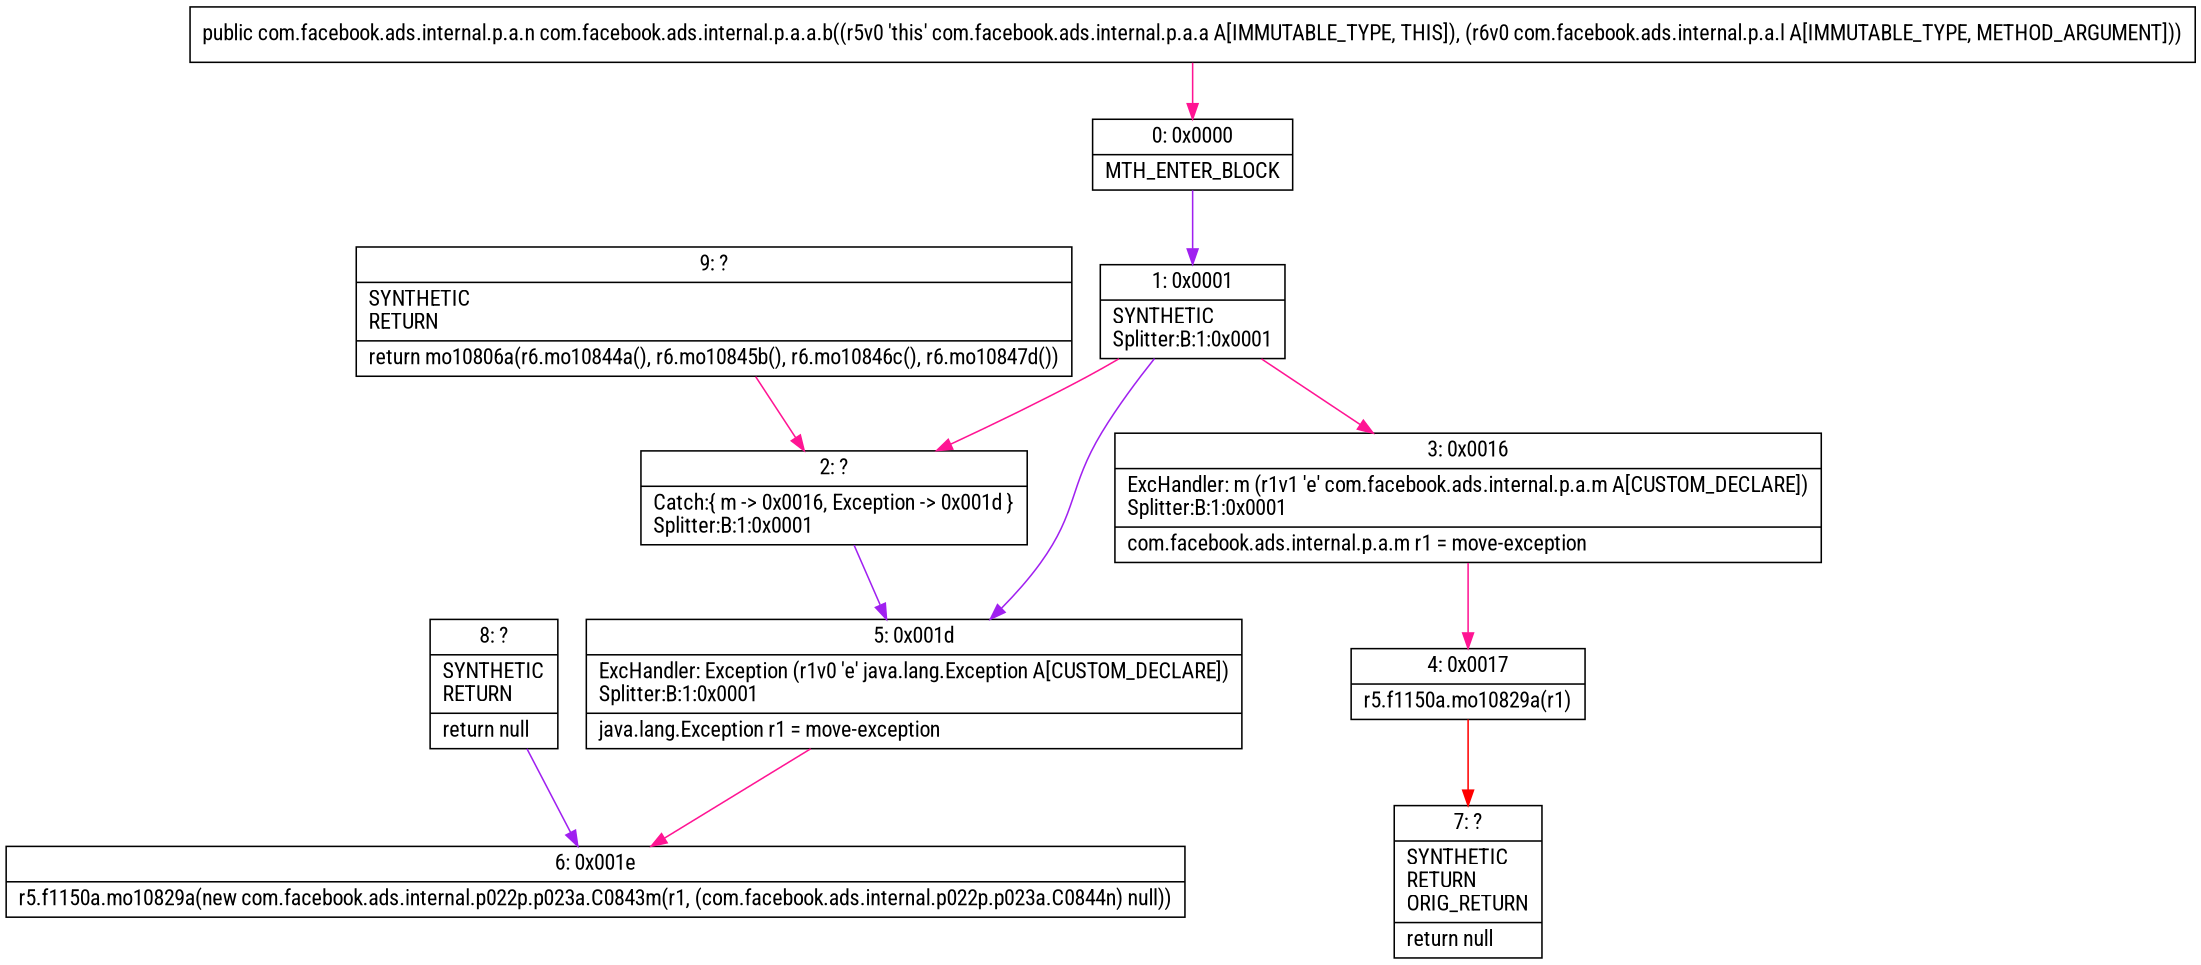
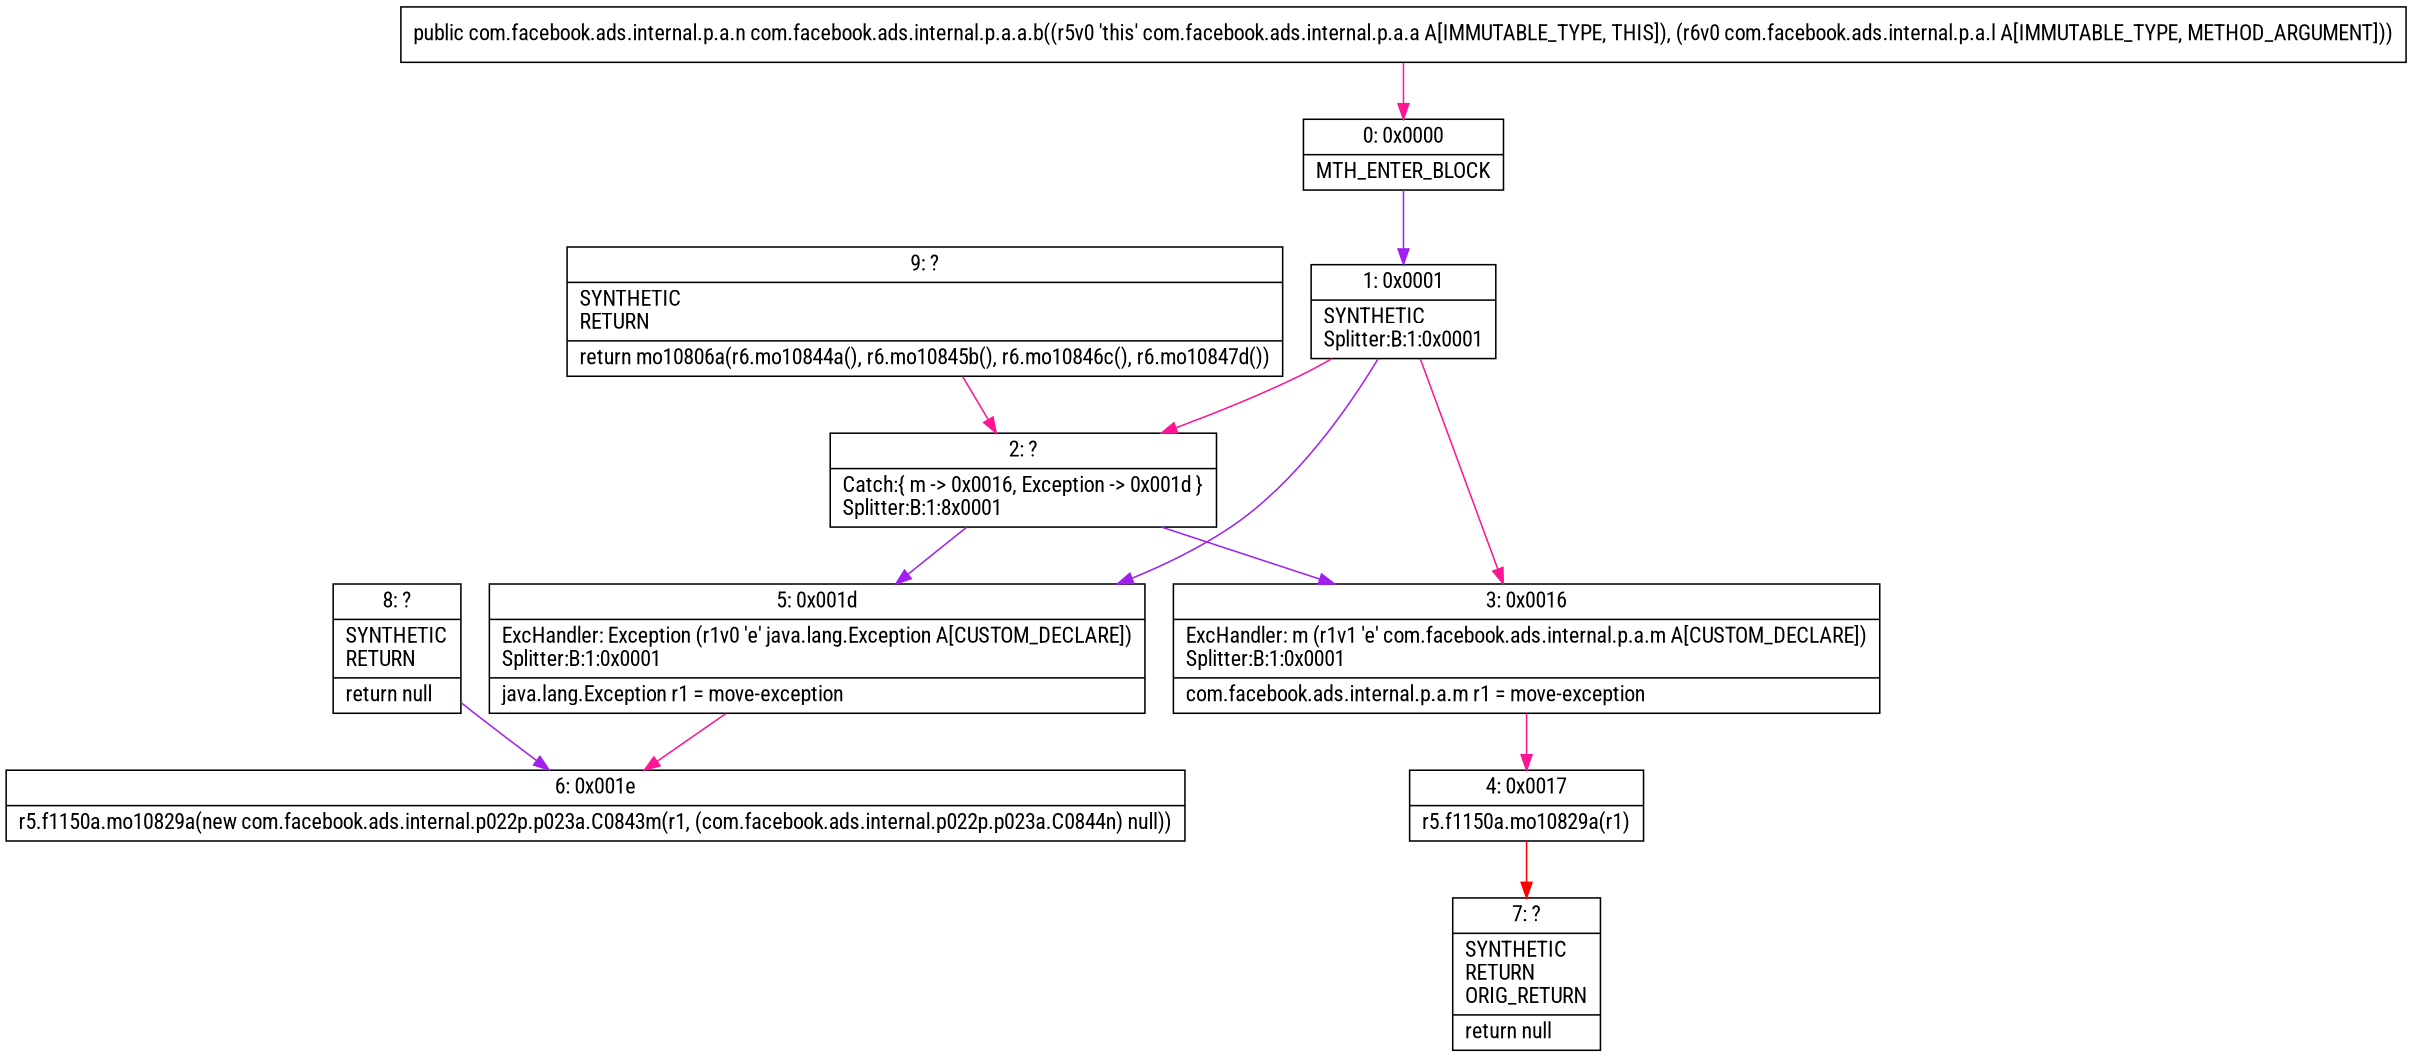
node "2: ?": text "Splitter:B:1:0x0001" -> "Splitter:B:1:8x0001"
edge "2: ?" -> "3: 0x0016": added
